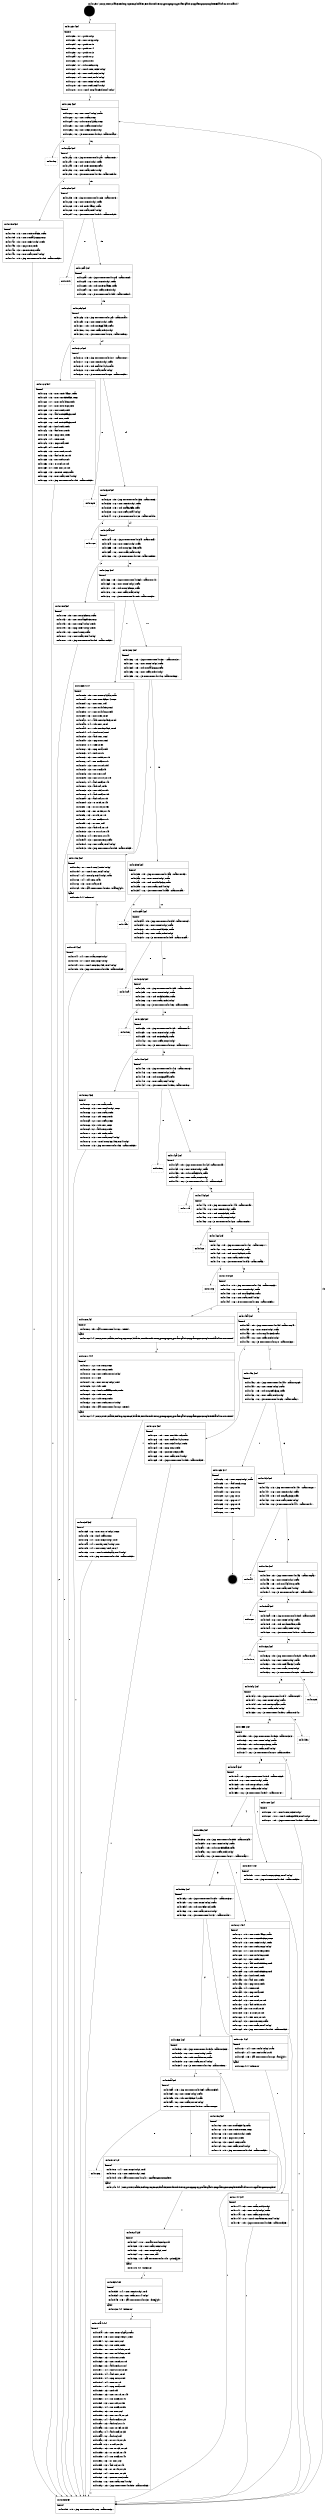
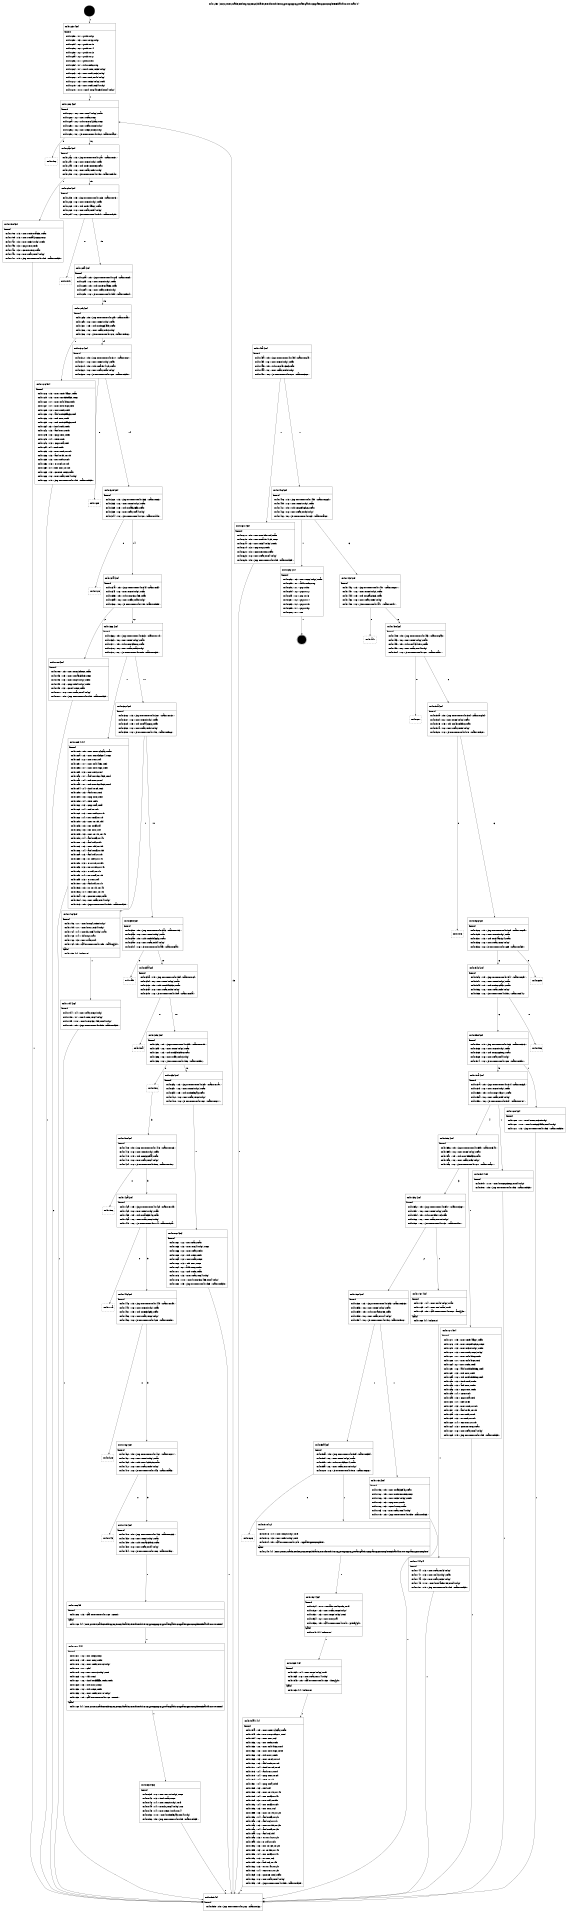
edge "0x4013f2 [28]" -> "0x40140e [28]": now "0x401bec" -> "0x40140e [28]"
edge "0x40147e [28]" -> "0x40149a [28]": removed, label "8"
